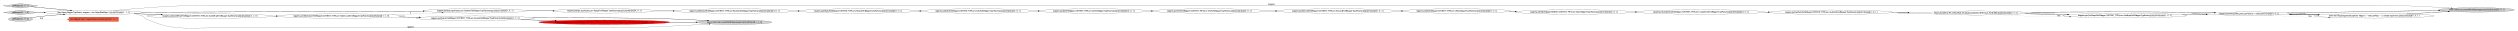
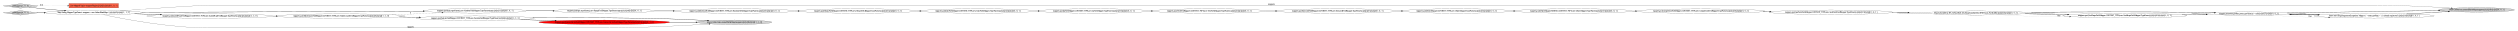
node "getMappers['0', '1', '0']": removed
node "getMappers['1', '0', '0']": shape ellipse -> diamond
